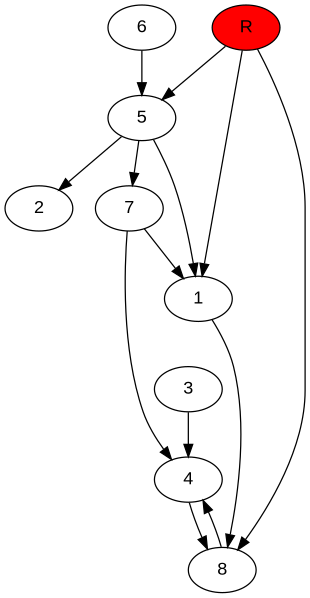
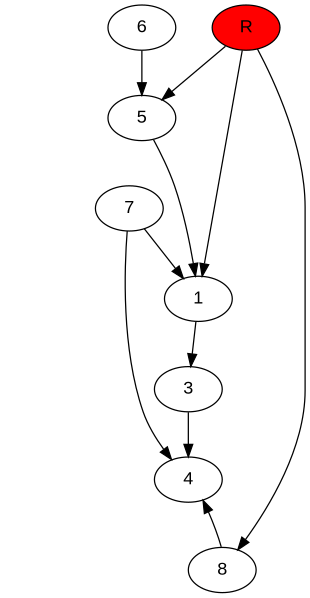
edge "5" -> "7": removed
node "2": removed
edge "1" -> "8": now "1" -> "3"
edge "4" -> "8": removed
